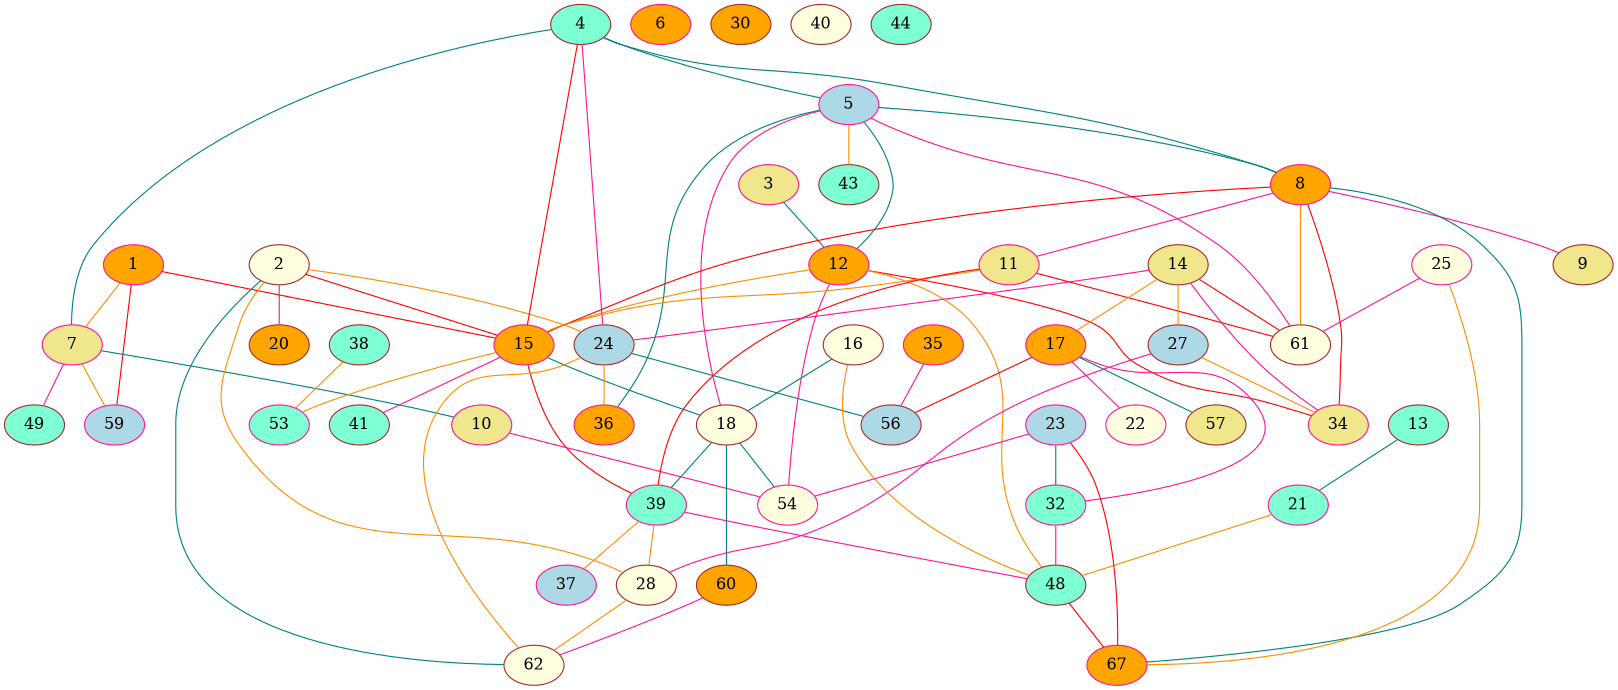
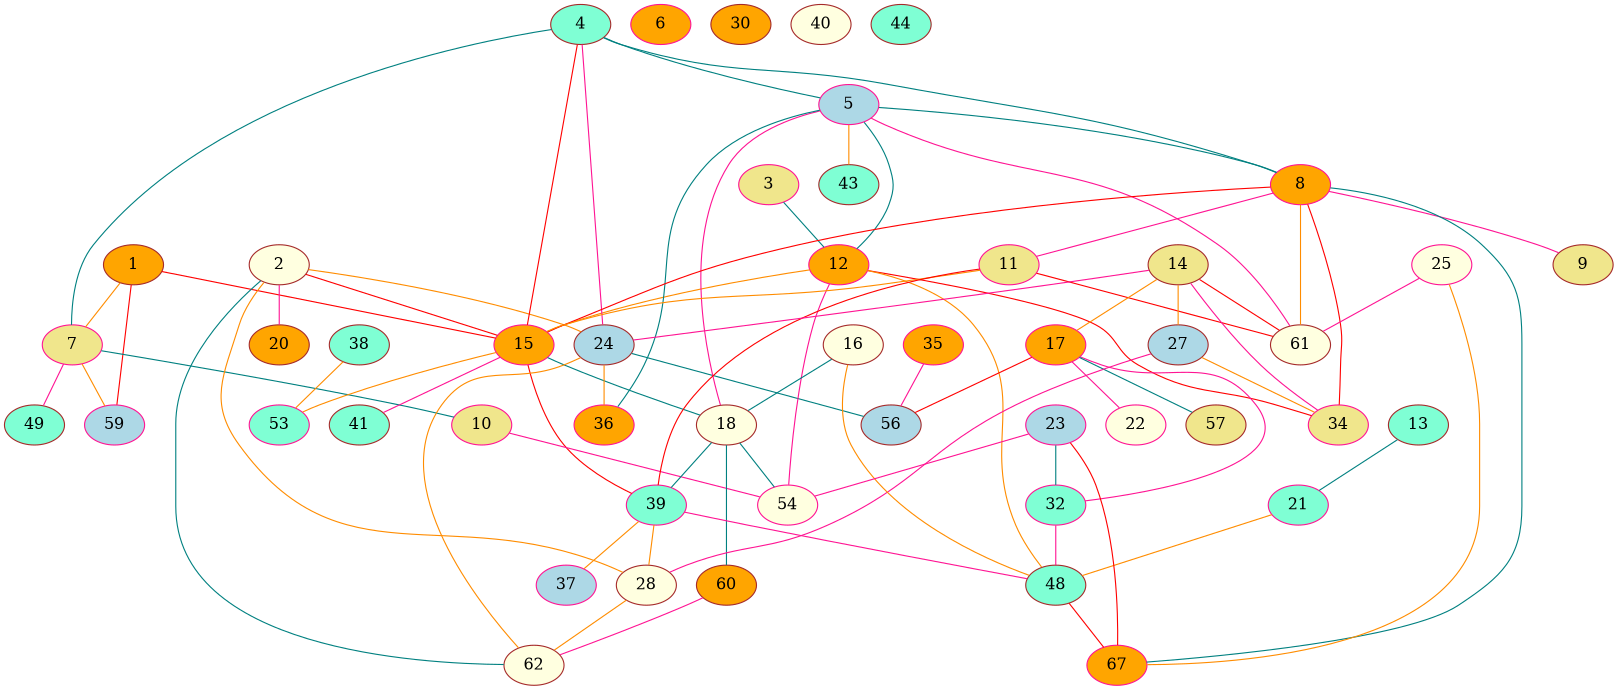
node "1": color deeppink -> brown
